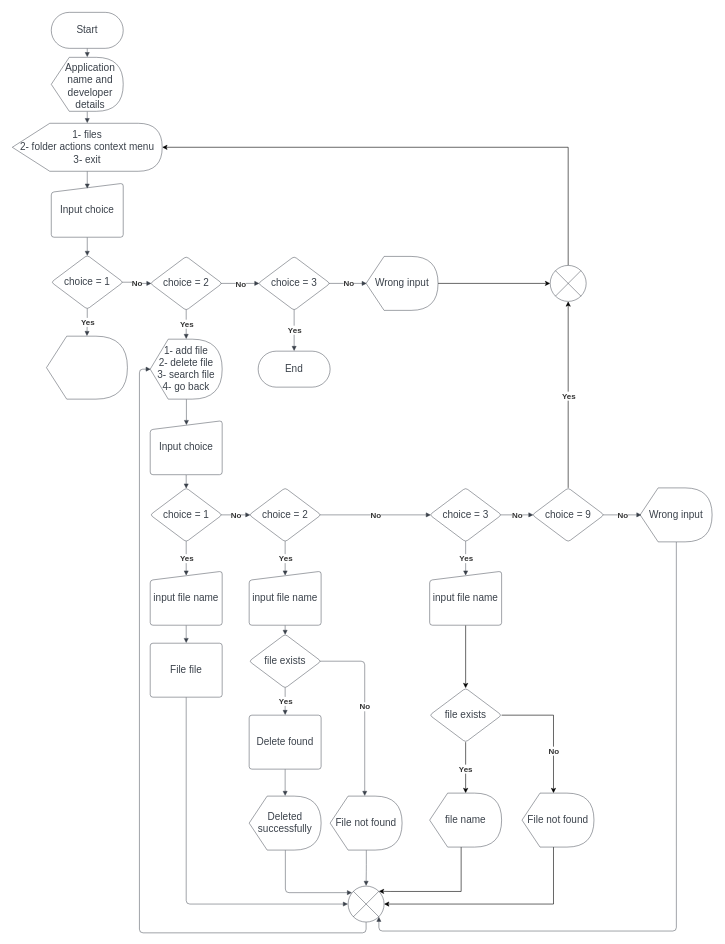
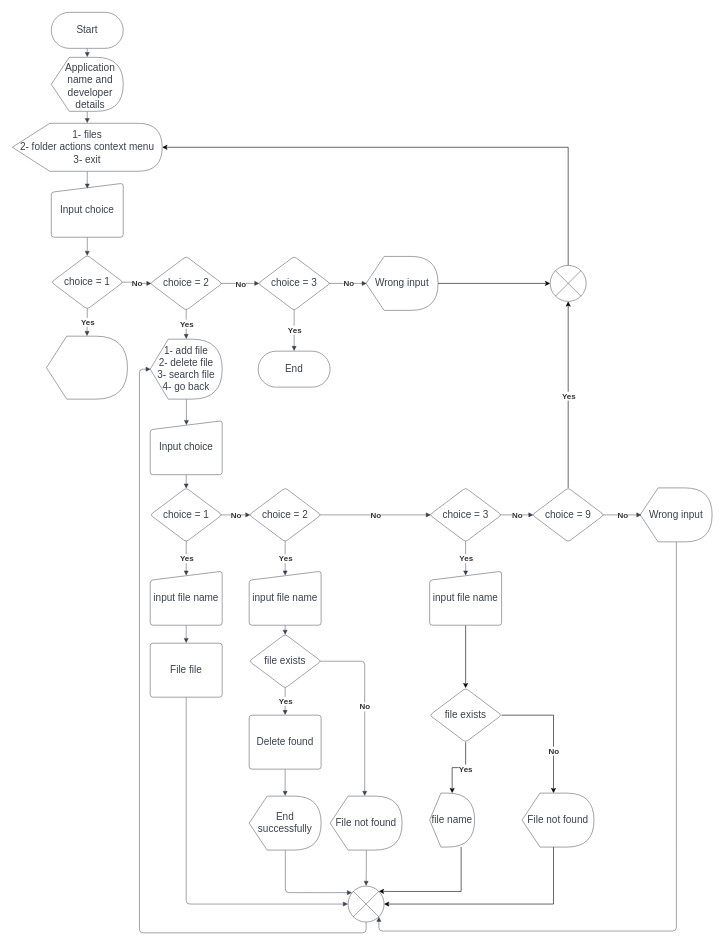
node "file name": size 72x54 -> 45x54
node "Deleted successfully": label "Deleted successfully" -> "End successfully"
